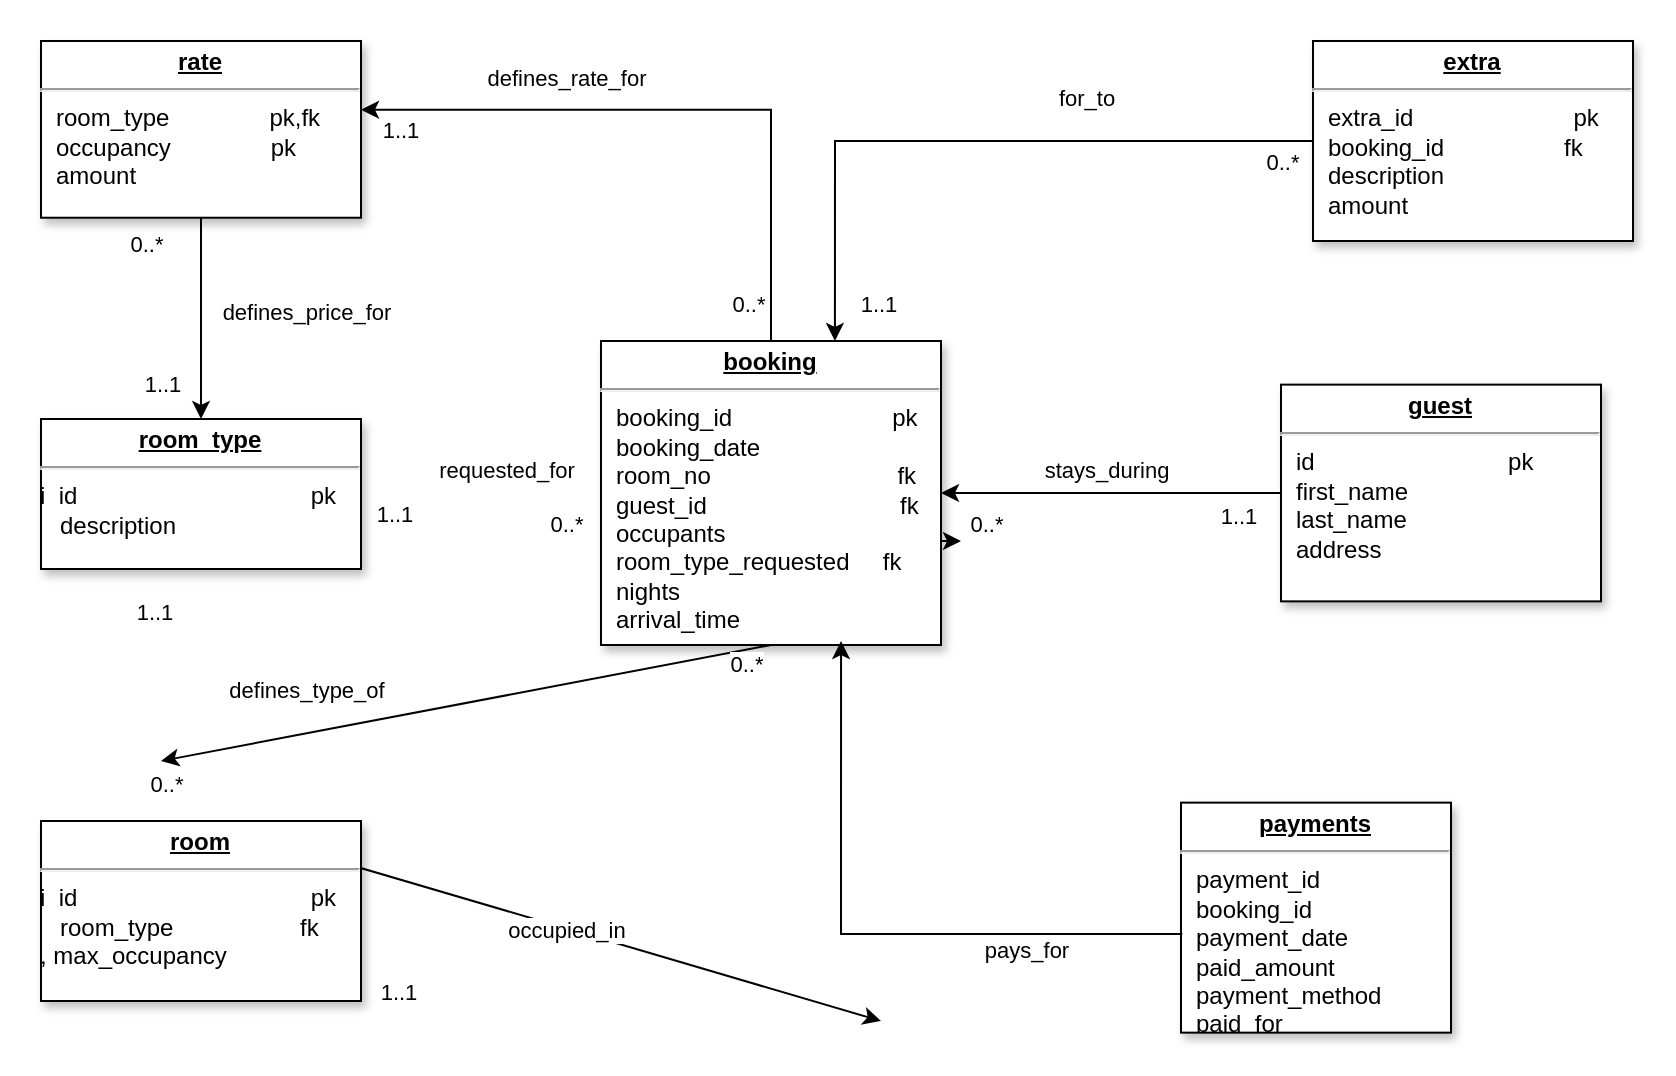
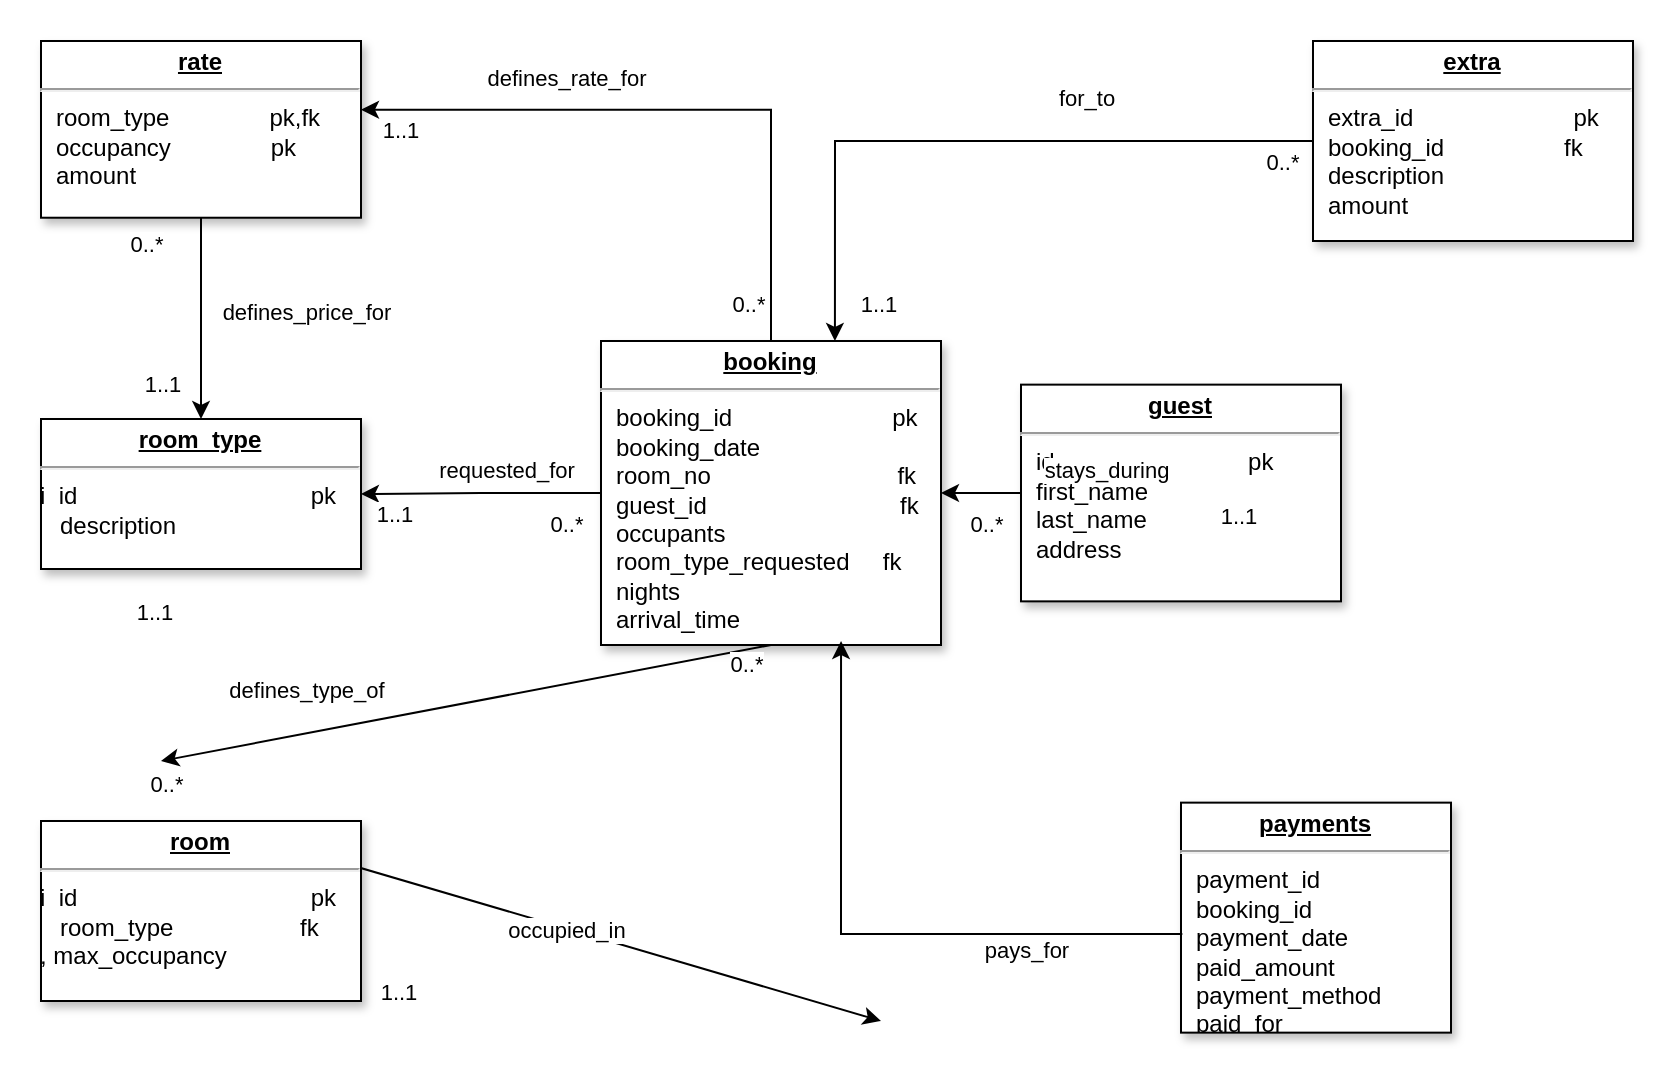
node "guest id pk first_name last_name address": moved (1441, 493) -> (1181, 493)
edge "booking booking_id pk booking_date room_no fk guest_id fk occupants room_type_requested fk nights arrival_time" -> "stays_during": now "booking booking_id pk booking_date room_no fk guest_id fk occupants room_type_requested fk nights arrival_time" -> "room_type i id pk description"
